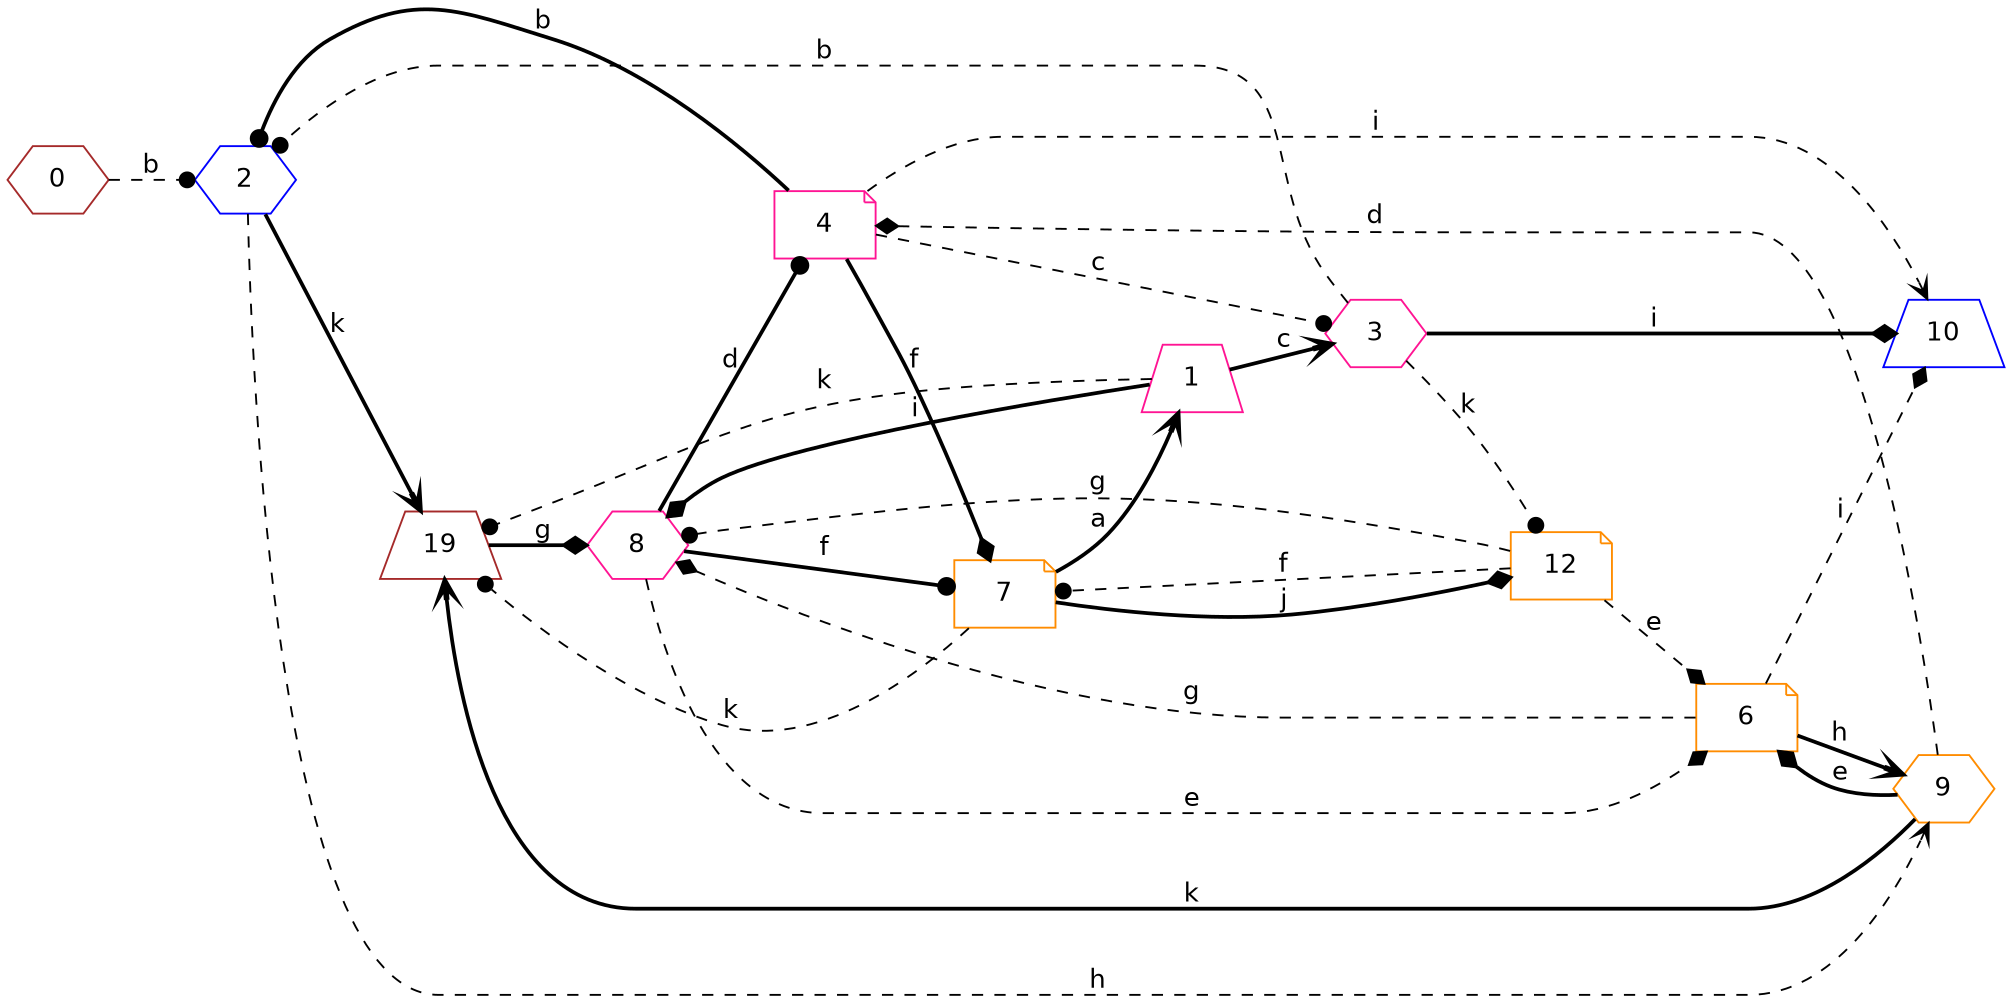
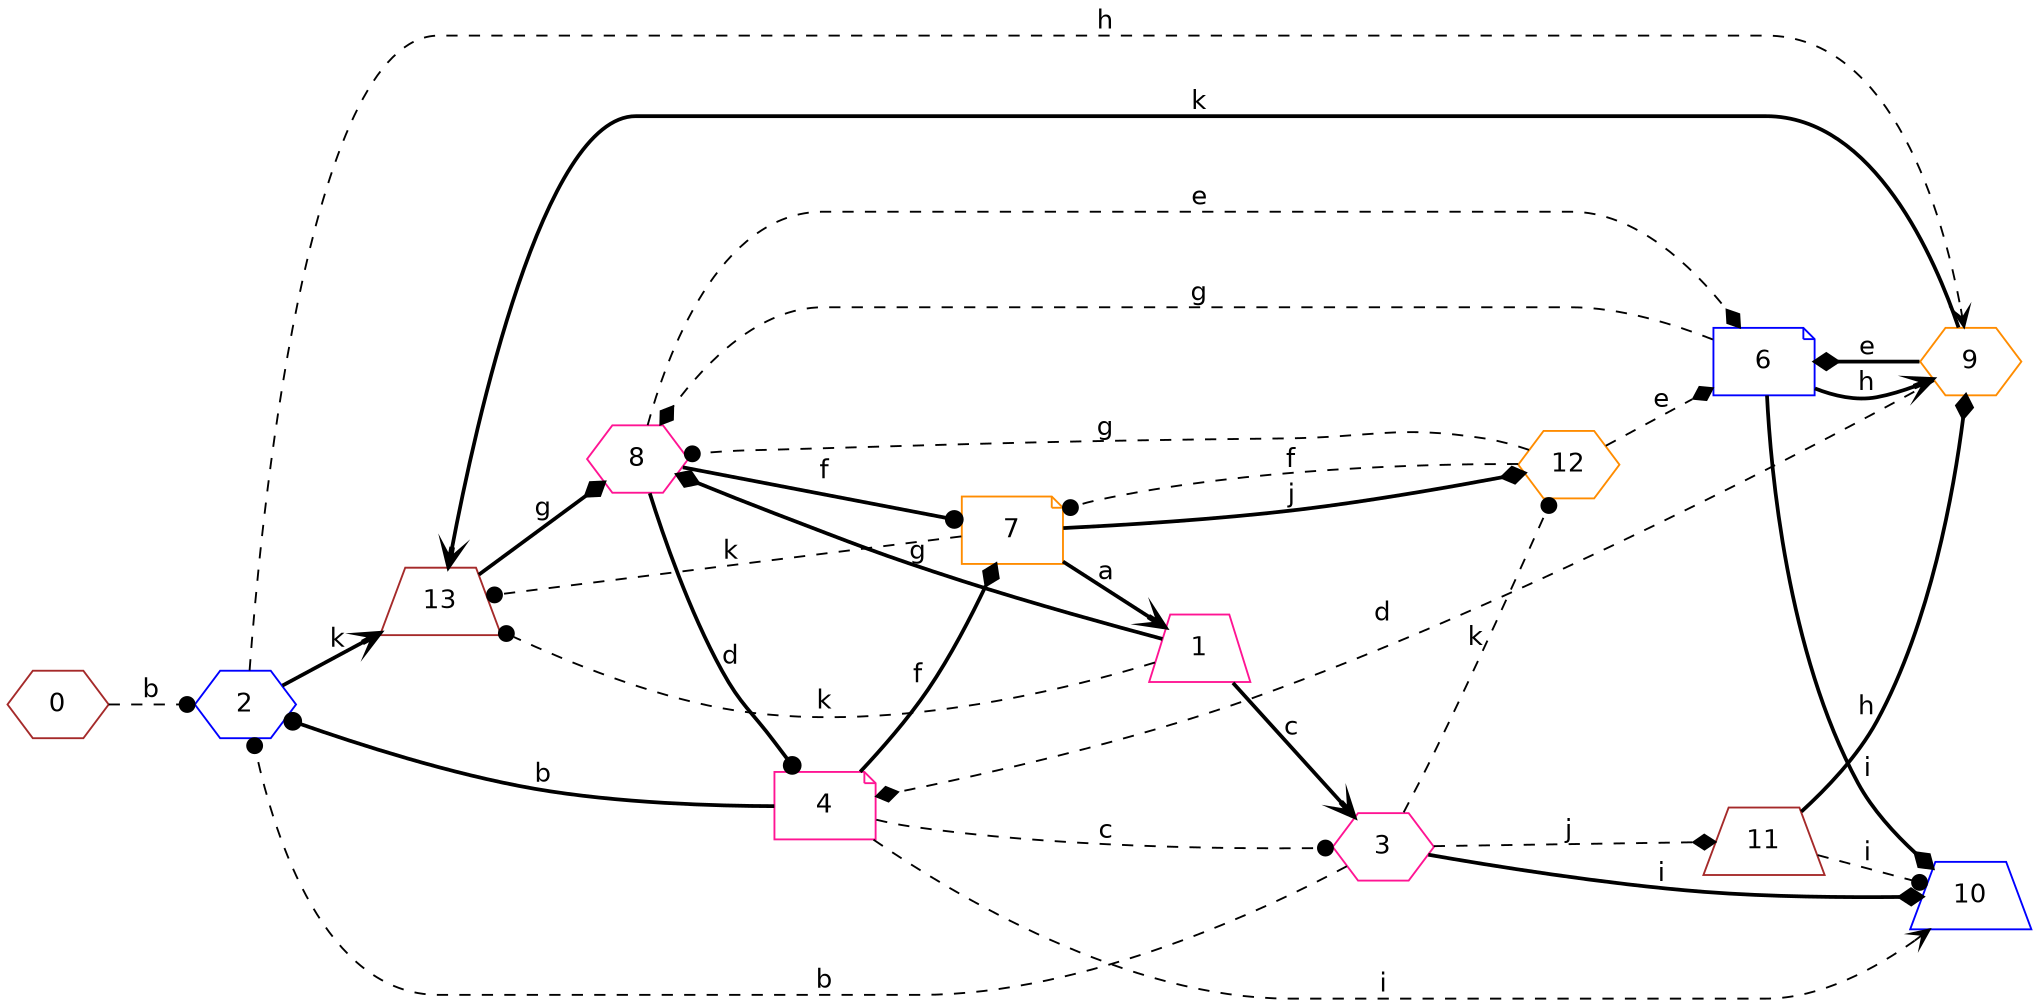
edge "1" -> "8": label "i" -> "g"
edge "6" -> "10": style dashed -> bold
node "19": label "19" -> "13"
node "12": shape note -> hexagon
node "6": color darkorange -> blue
node "11": added
